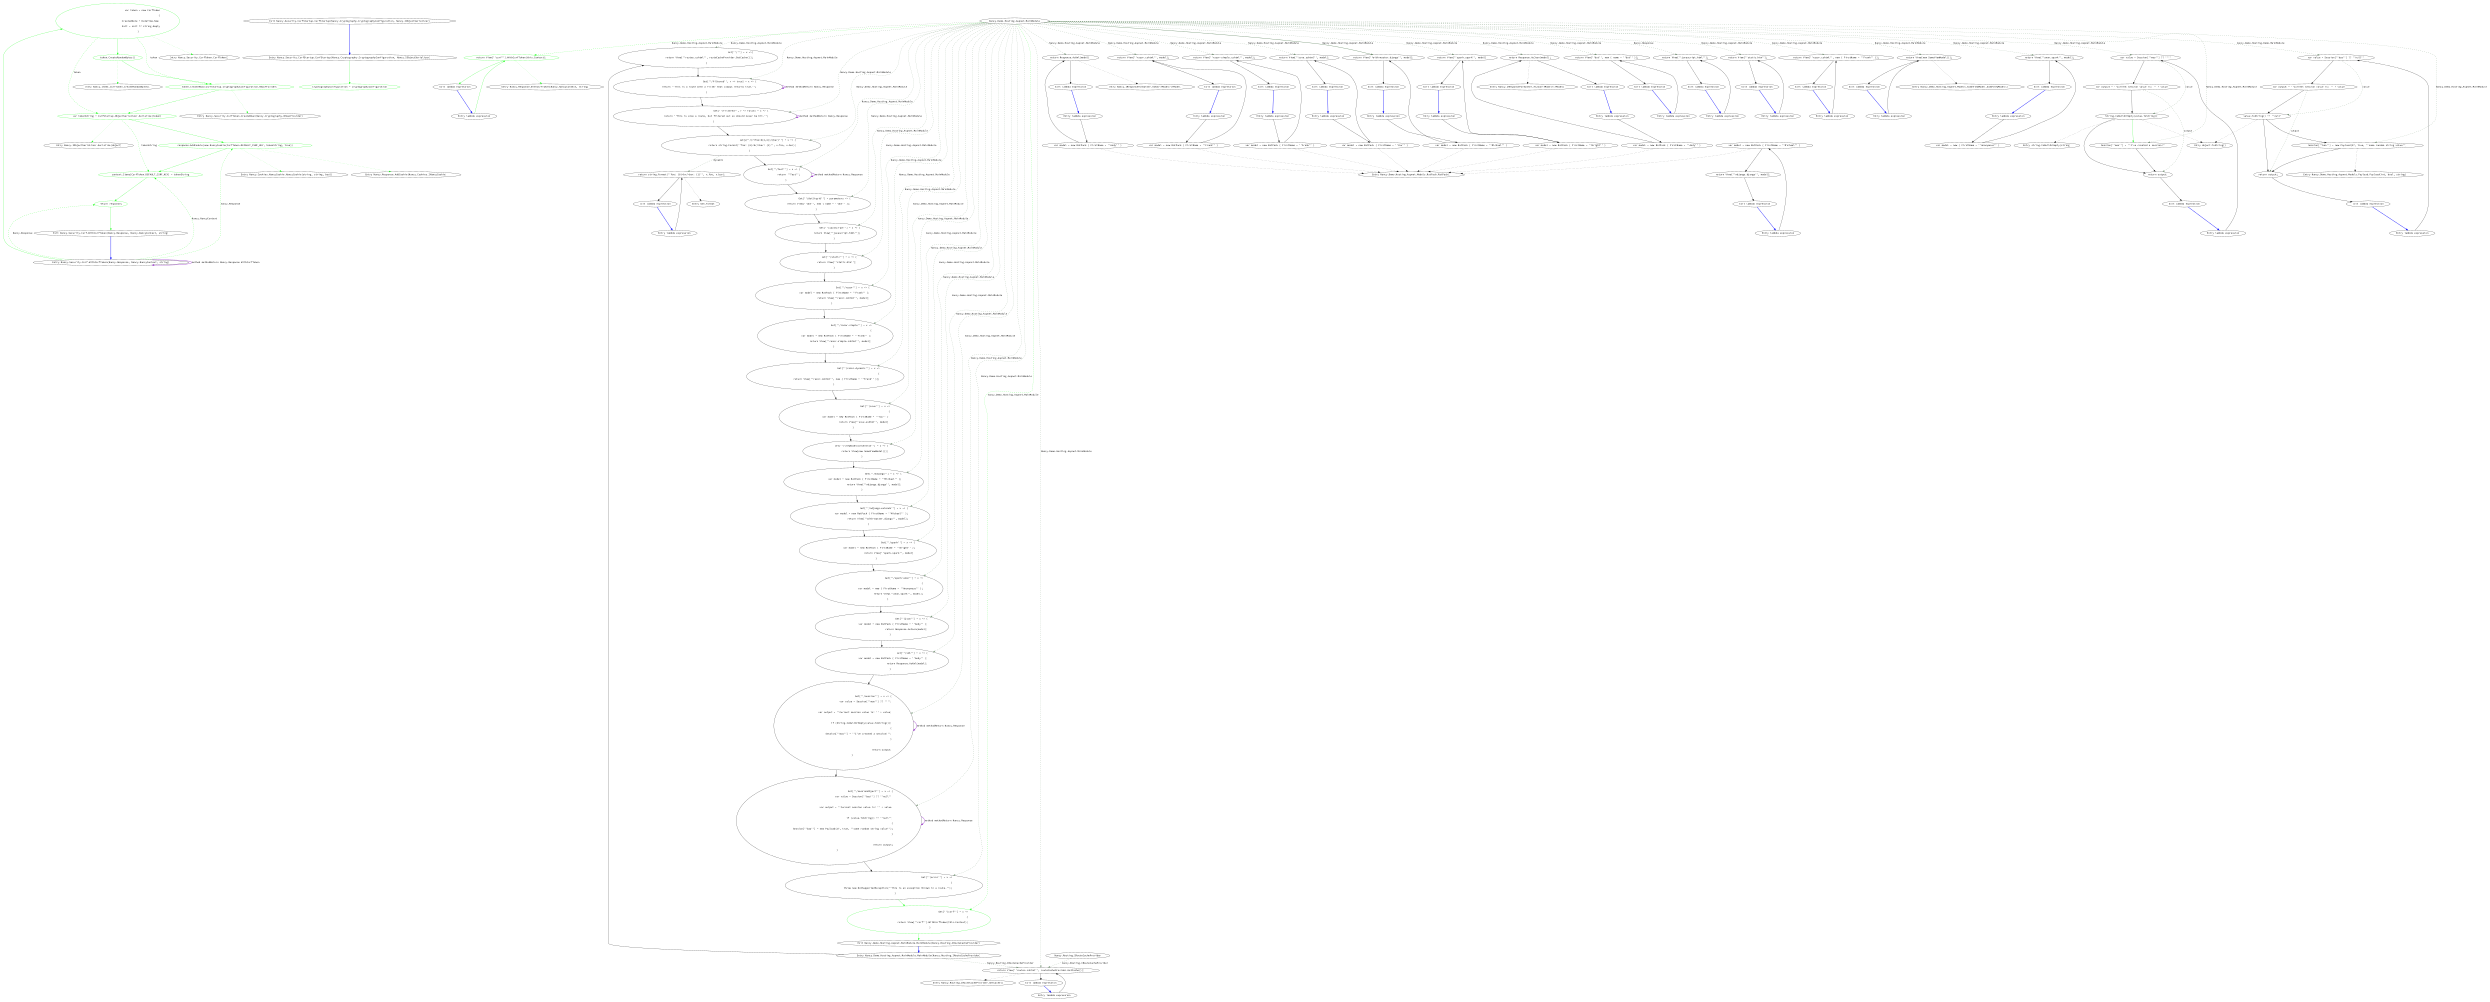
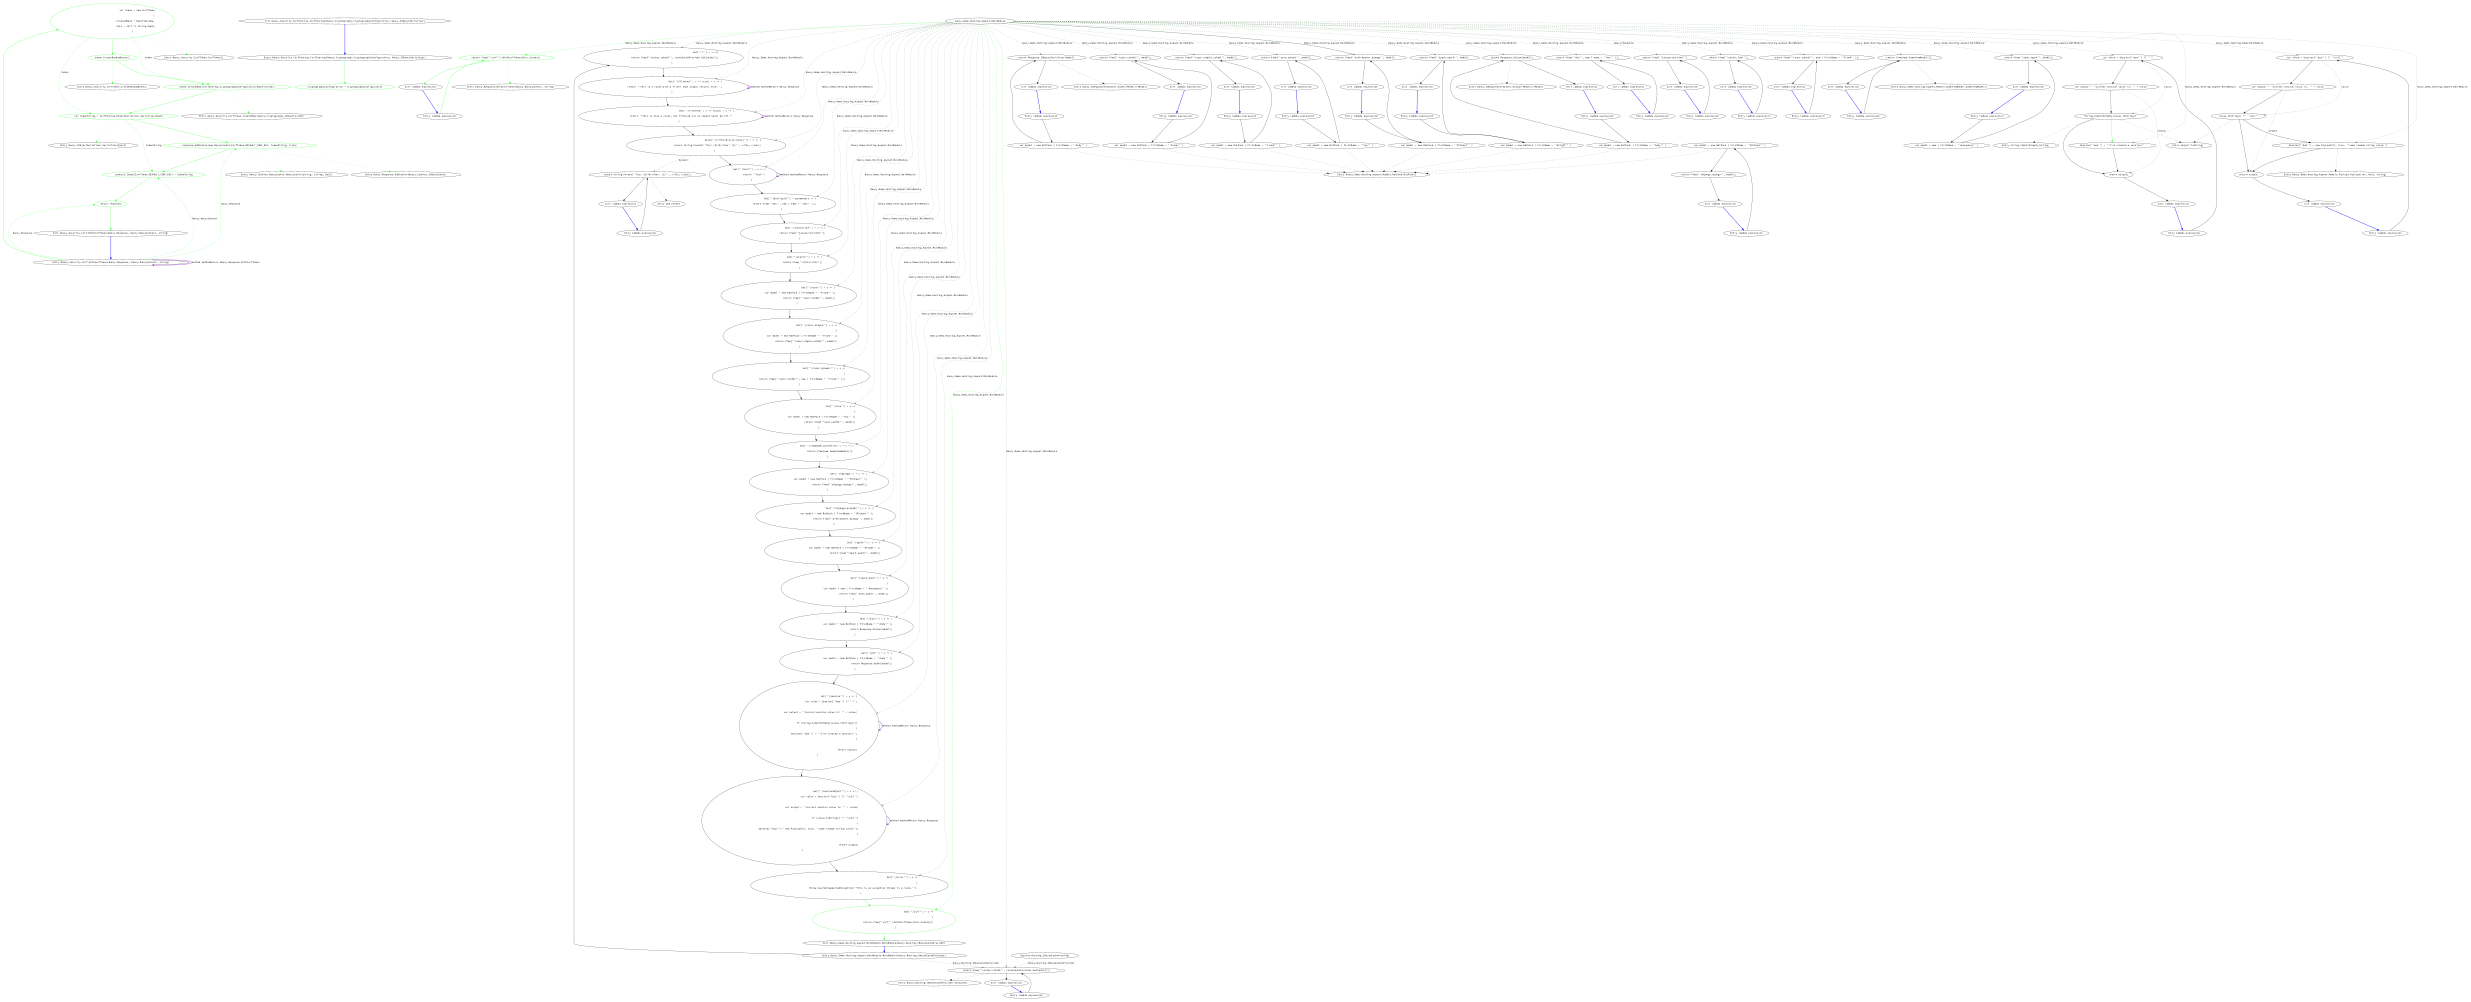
node "return Response.AsXml(model);": label "return Response.AsXml(model);" -> "return Response.IObjectSerializer(model);"
node "Entry Nancy.Items.CsrfToken.CreateRandomBytes()": label "Entry Nancy.Items.CsrfToken.CreateRandomBytes()" -> "Entry Nancy.Security.CsrfToken.CreateRandomBytes()"
node "Nancy.Routing.IRouteCacheProvider": label "Nancy.Routing.IRouteCacheProvider" -> "Session.Routing.IRouteCacheProvider"
